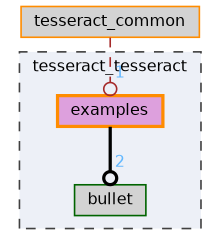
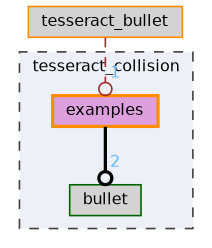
node "tesseract_common": label "tesseract_common" -> "tesseract_bullet"
cluster "tesseract_tesseract": label "tesseract_tesseract" -> "tesseract_collision"
